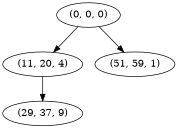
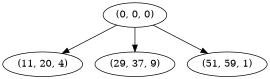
edge "(11, 20, 4)" -> "(29, 37, 9)": now "(0, 0, 0)" -> "(29, 37, 9)"
